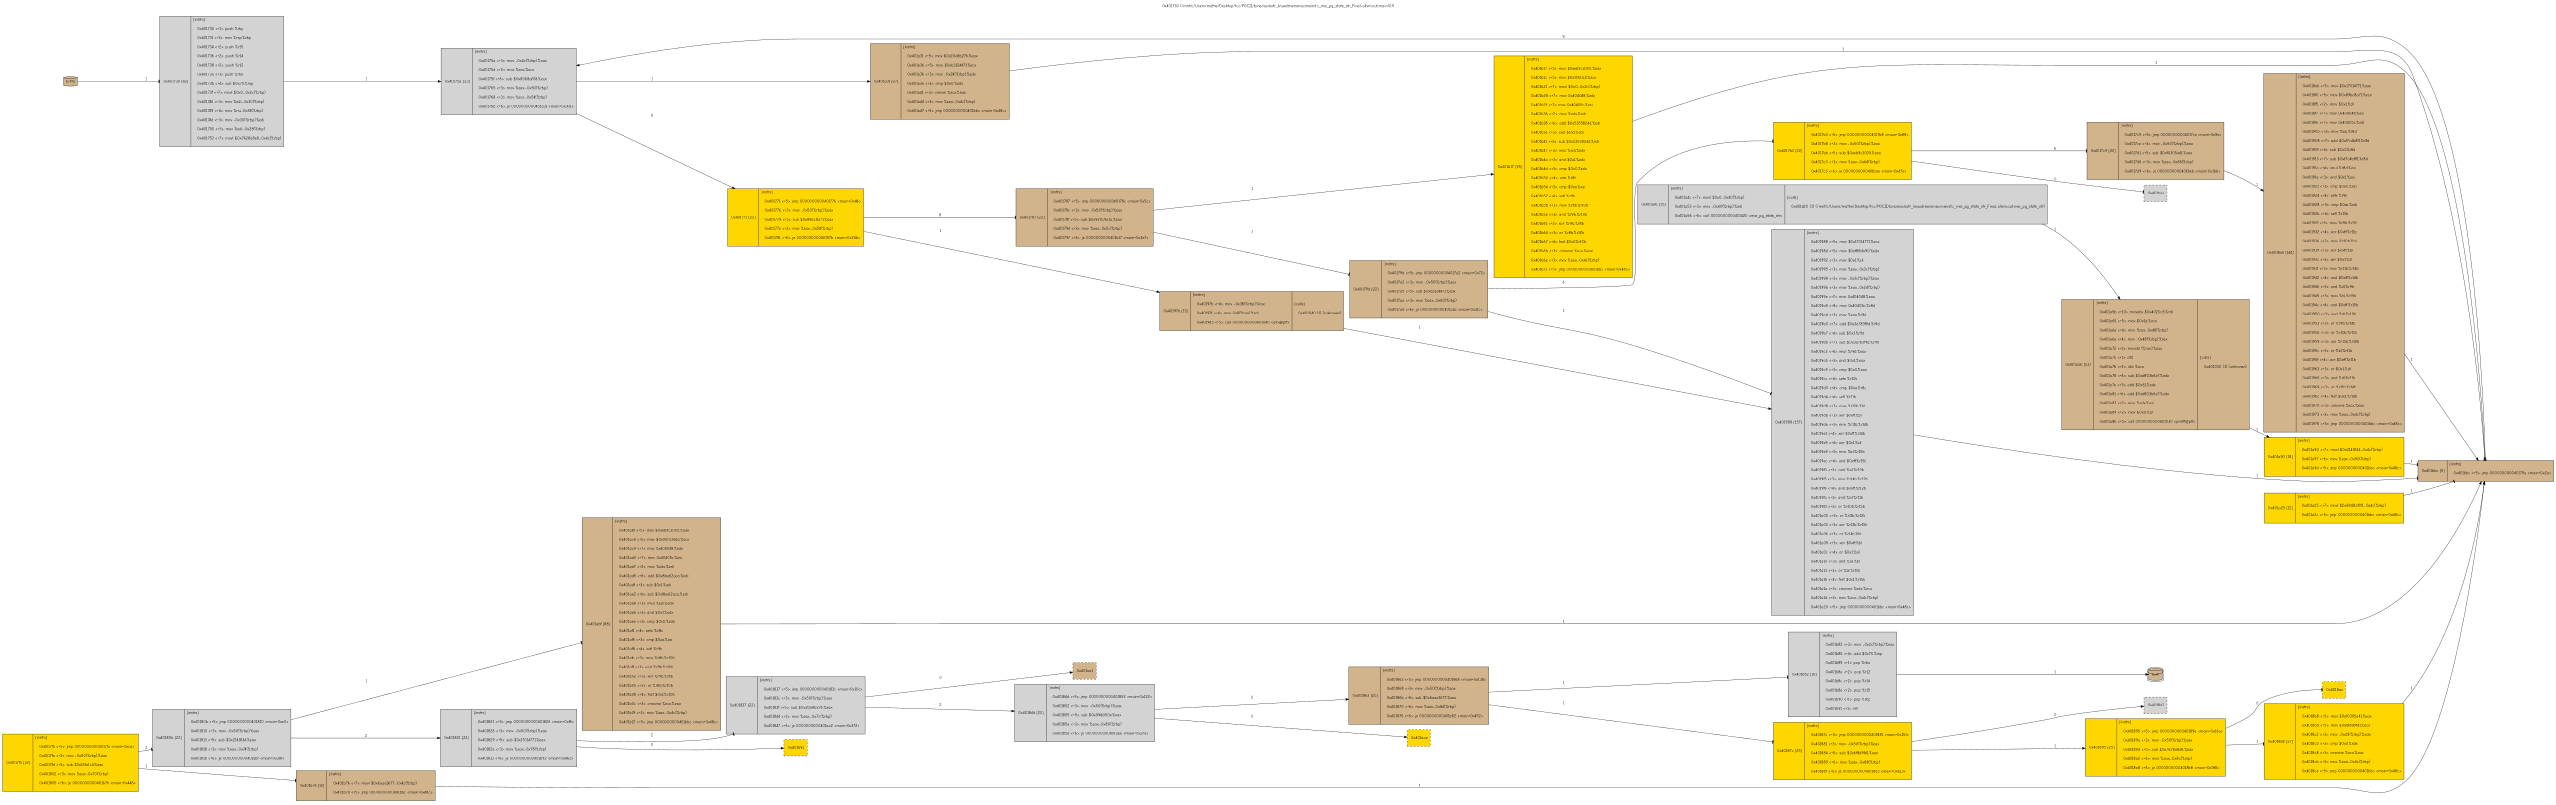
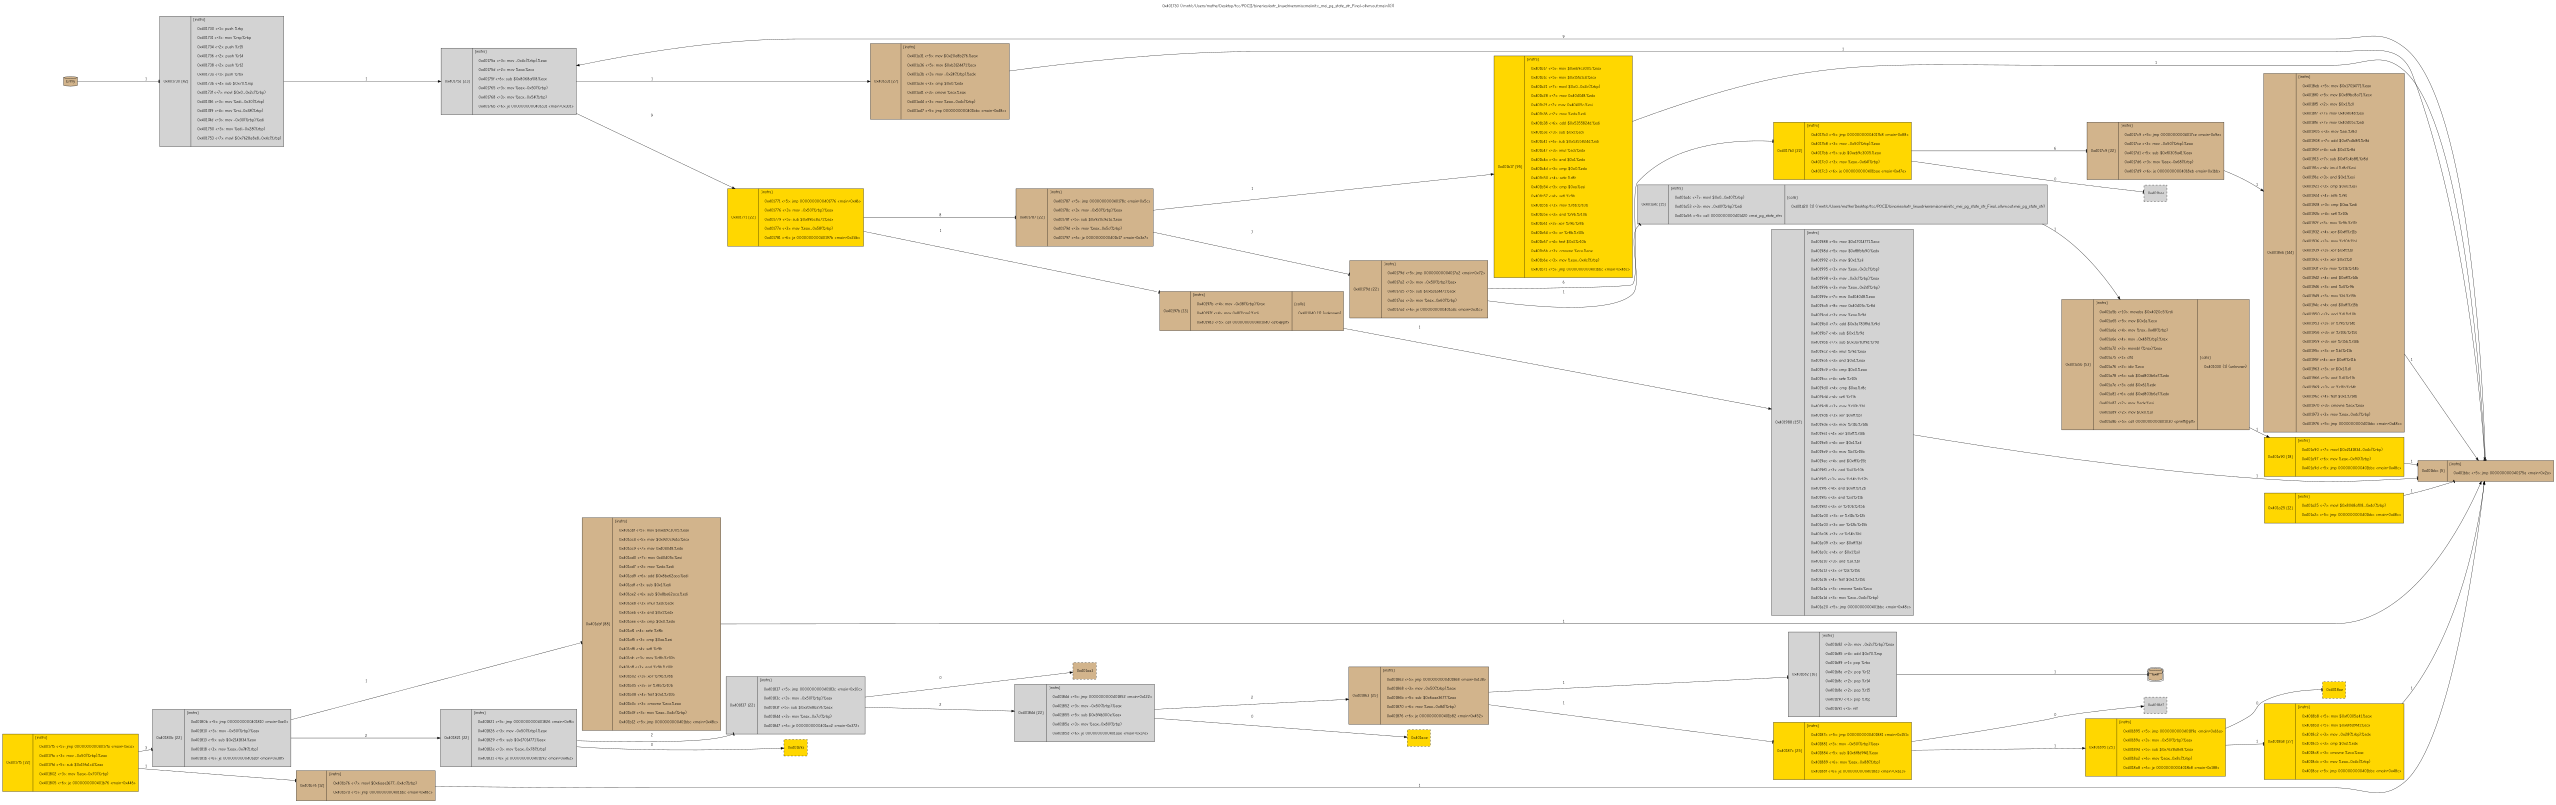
edge "0x401771 [22]" -> "0x40197b [13]": arrowhead normal -> tee
edge "0x40179d [22]" -> "0x401988 [157]": now "0x40179d [22]" -> "0x401a4c [15]"
edge "0x401b82 [16]" -> "Exit": arrowhead normal -> tee
